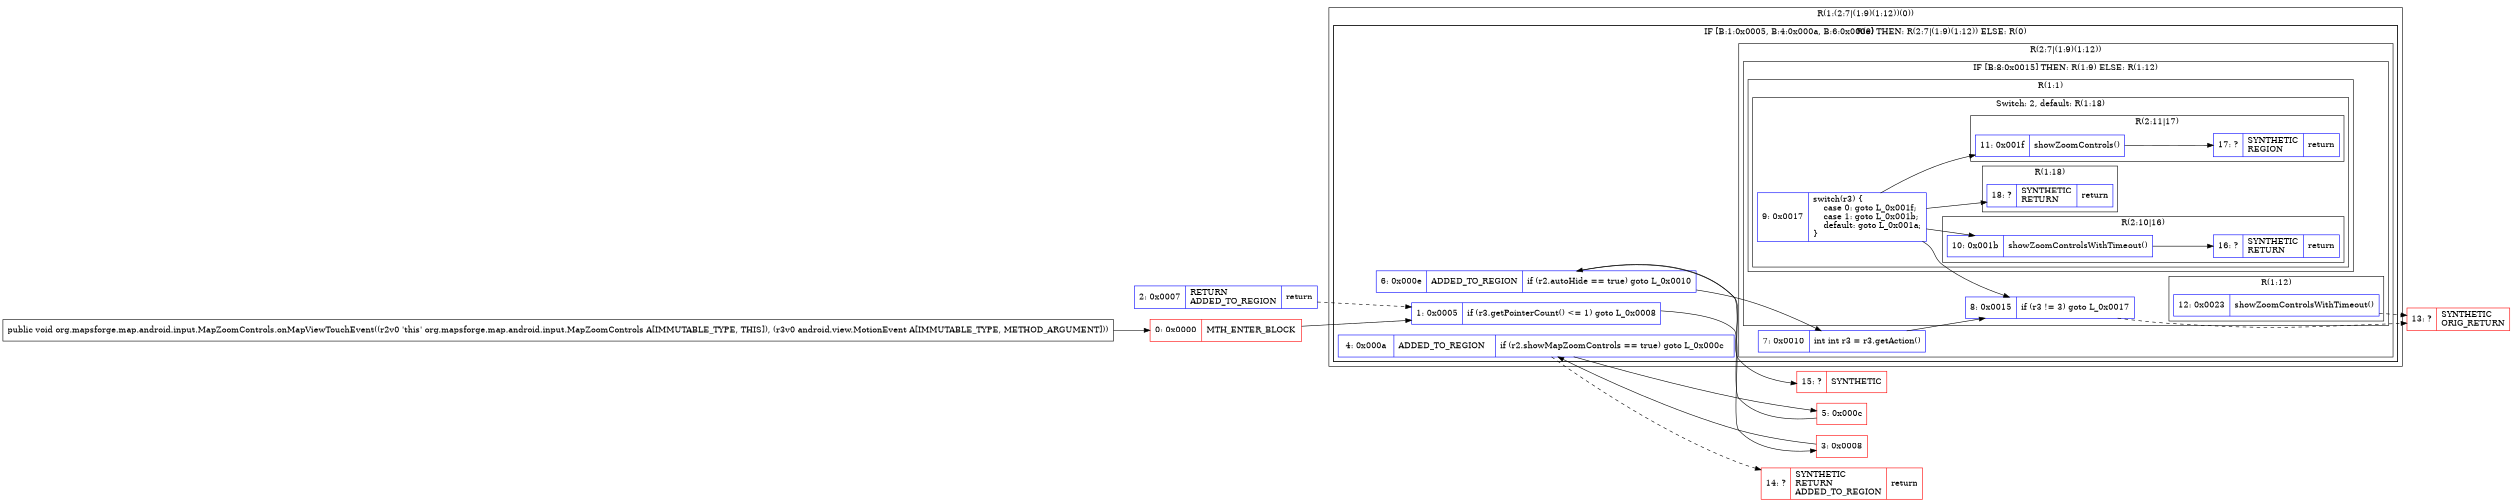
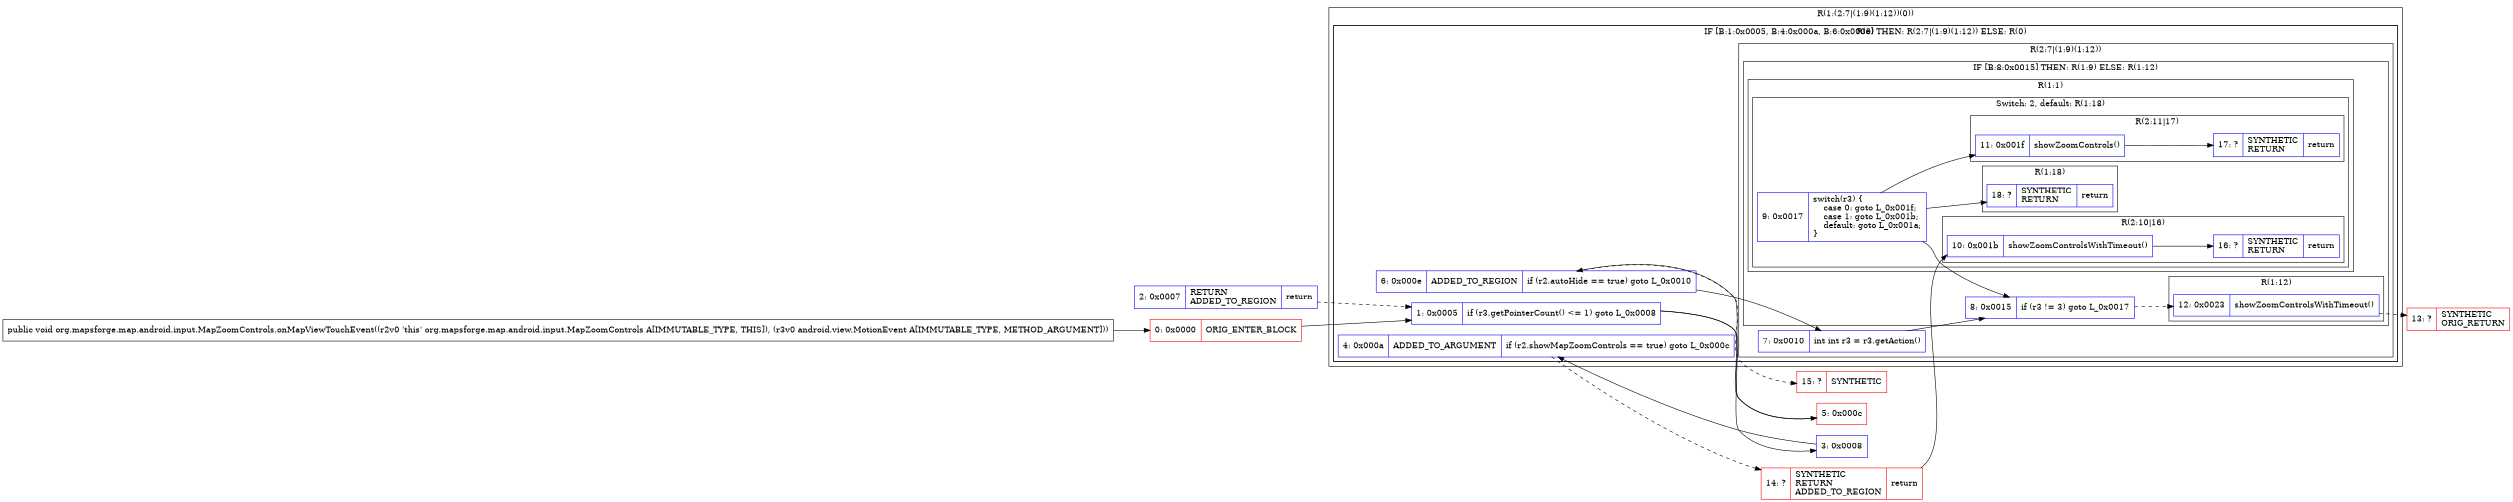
node "17: ?": text "REGION" -> "RETURN"
edge "9: 0x0017" -> "10: 0x001b": now "14: ?" -> "10: 0x001b"
edge "6: 0x000e" -> "15: ?": style solid -> dashed
edge "8: 0x0015" -> "13: ?": now "8: 0x0015" -> "12: 0x0023"
node "0: 0x0000": text "MTH_ENTER_BLOCK" -> "ORIG_ENTER_BLOCK"
node "4: 0x000a": text "ADDED_TO_REGION" -> "ADDED_TO_ARGUMENT"
edge "4: 0x000a" -> "5: 0x000c": now "1: 0x0005" -> "5: 0x000c"
node "3: 0x0008": color red -> blue
